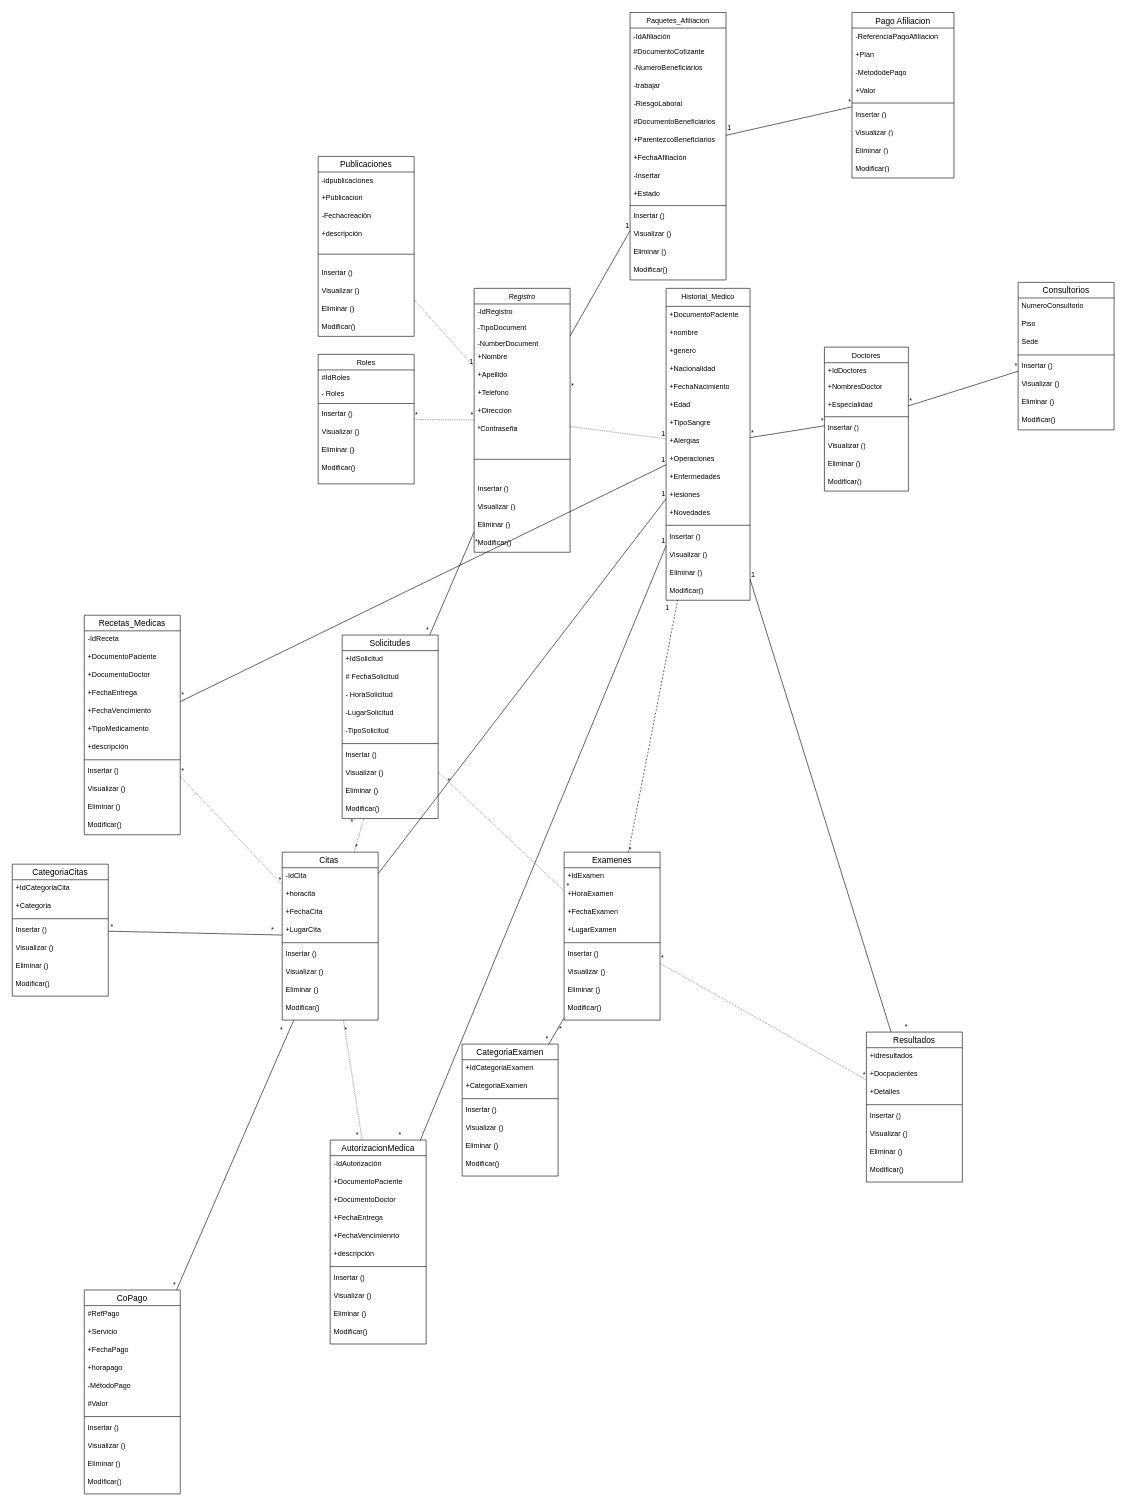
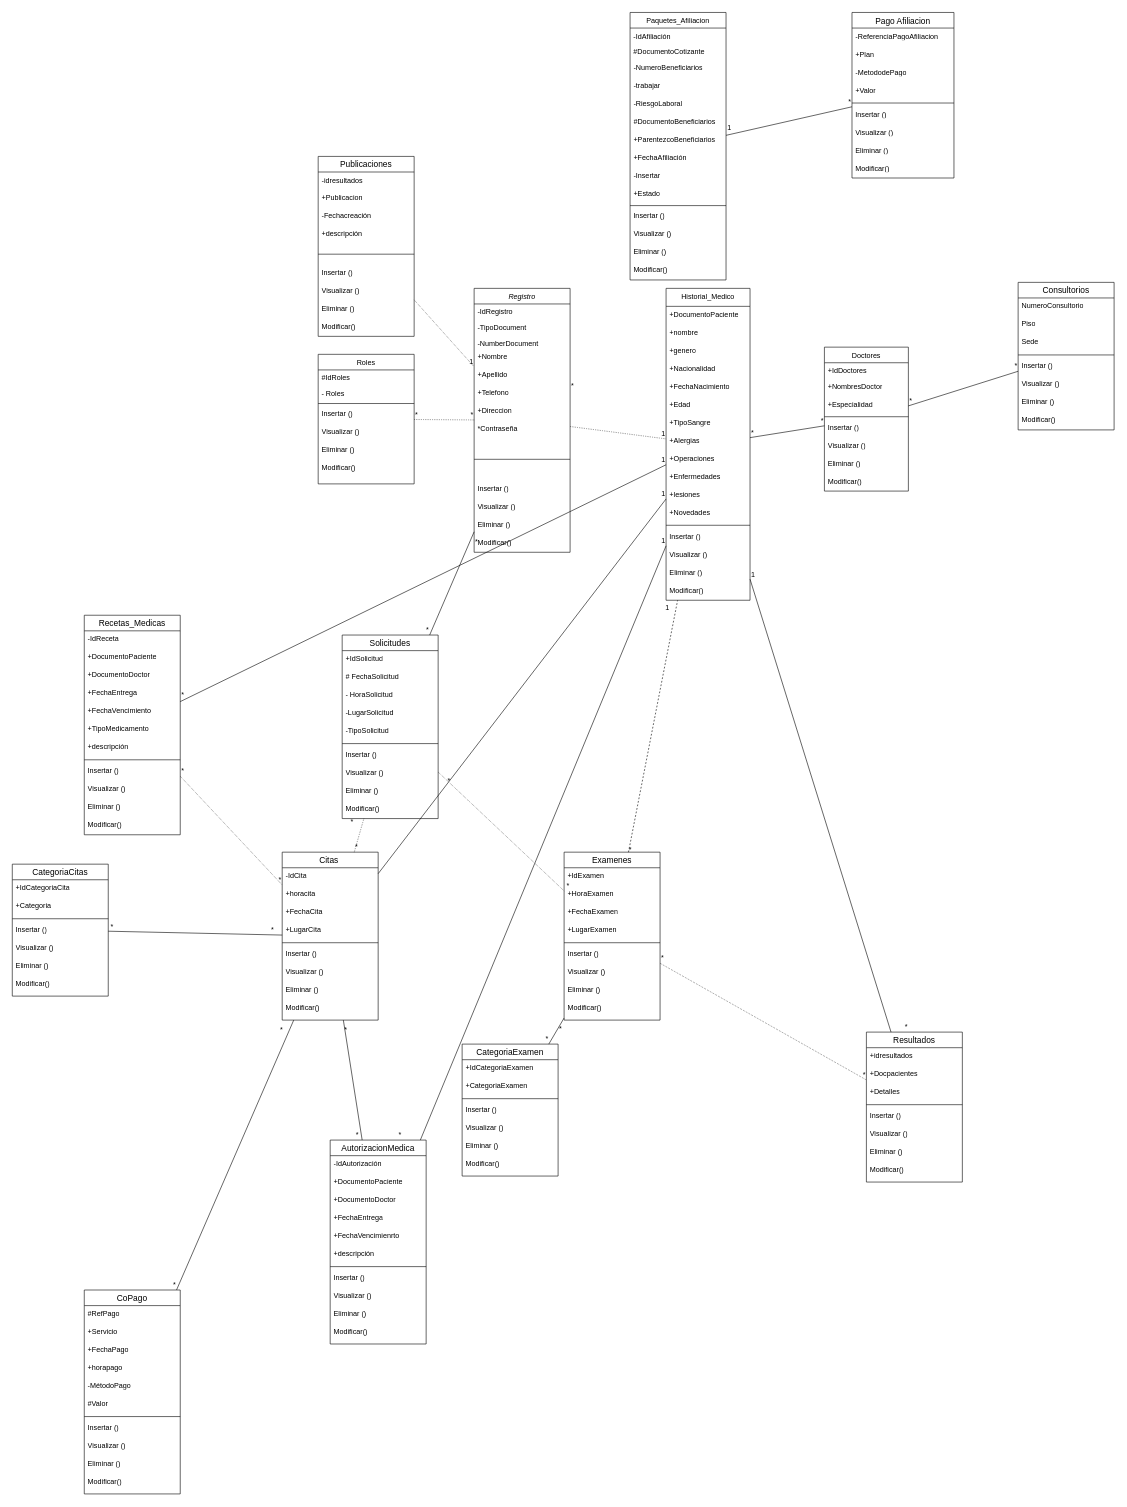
node "-idpublicaciones": label "-idpublicaciones" -> "-idresultados"
edge "Paquetes_Afiliacion" -- "Registro": removed, label "1"
edge "Citas" -- "AutorizacionMedica": style dashed -> solid
